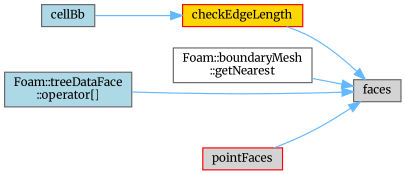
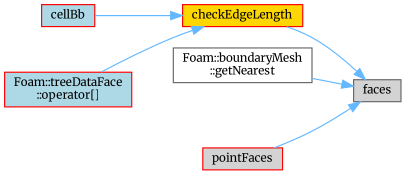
node "cellBb": color grey40 -> red
node "Foam::treeDataFace ::operator[]": color grey40 -> red
edge "Foam::treeDataFace ::operator[]" -> "faces": now "Foam::treeDataFace ::operator[]" -> "checkEdgeLength"
